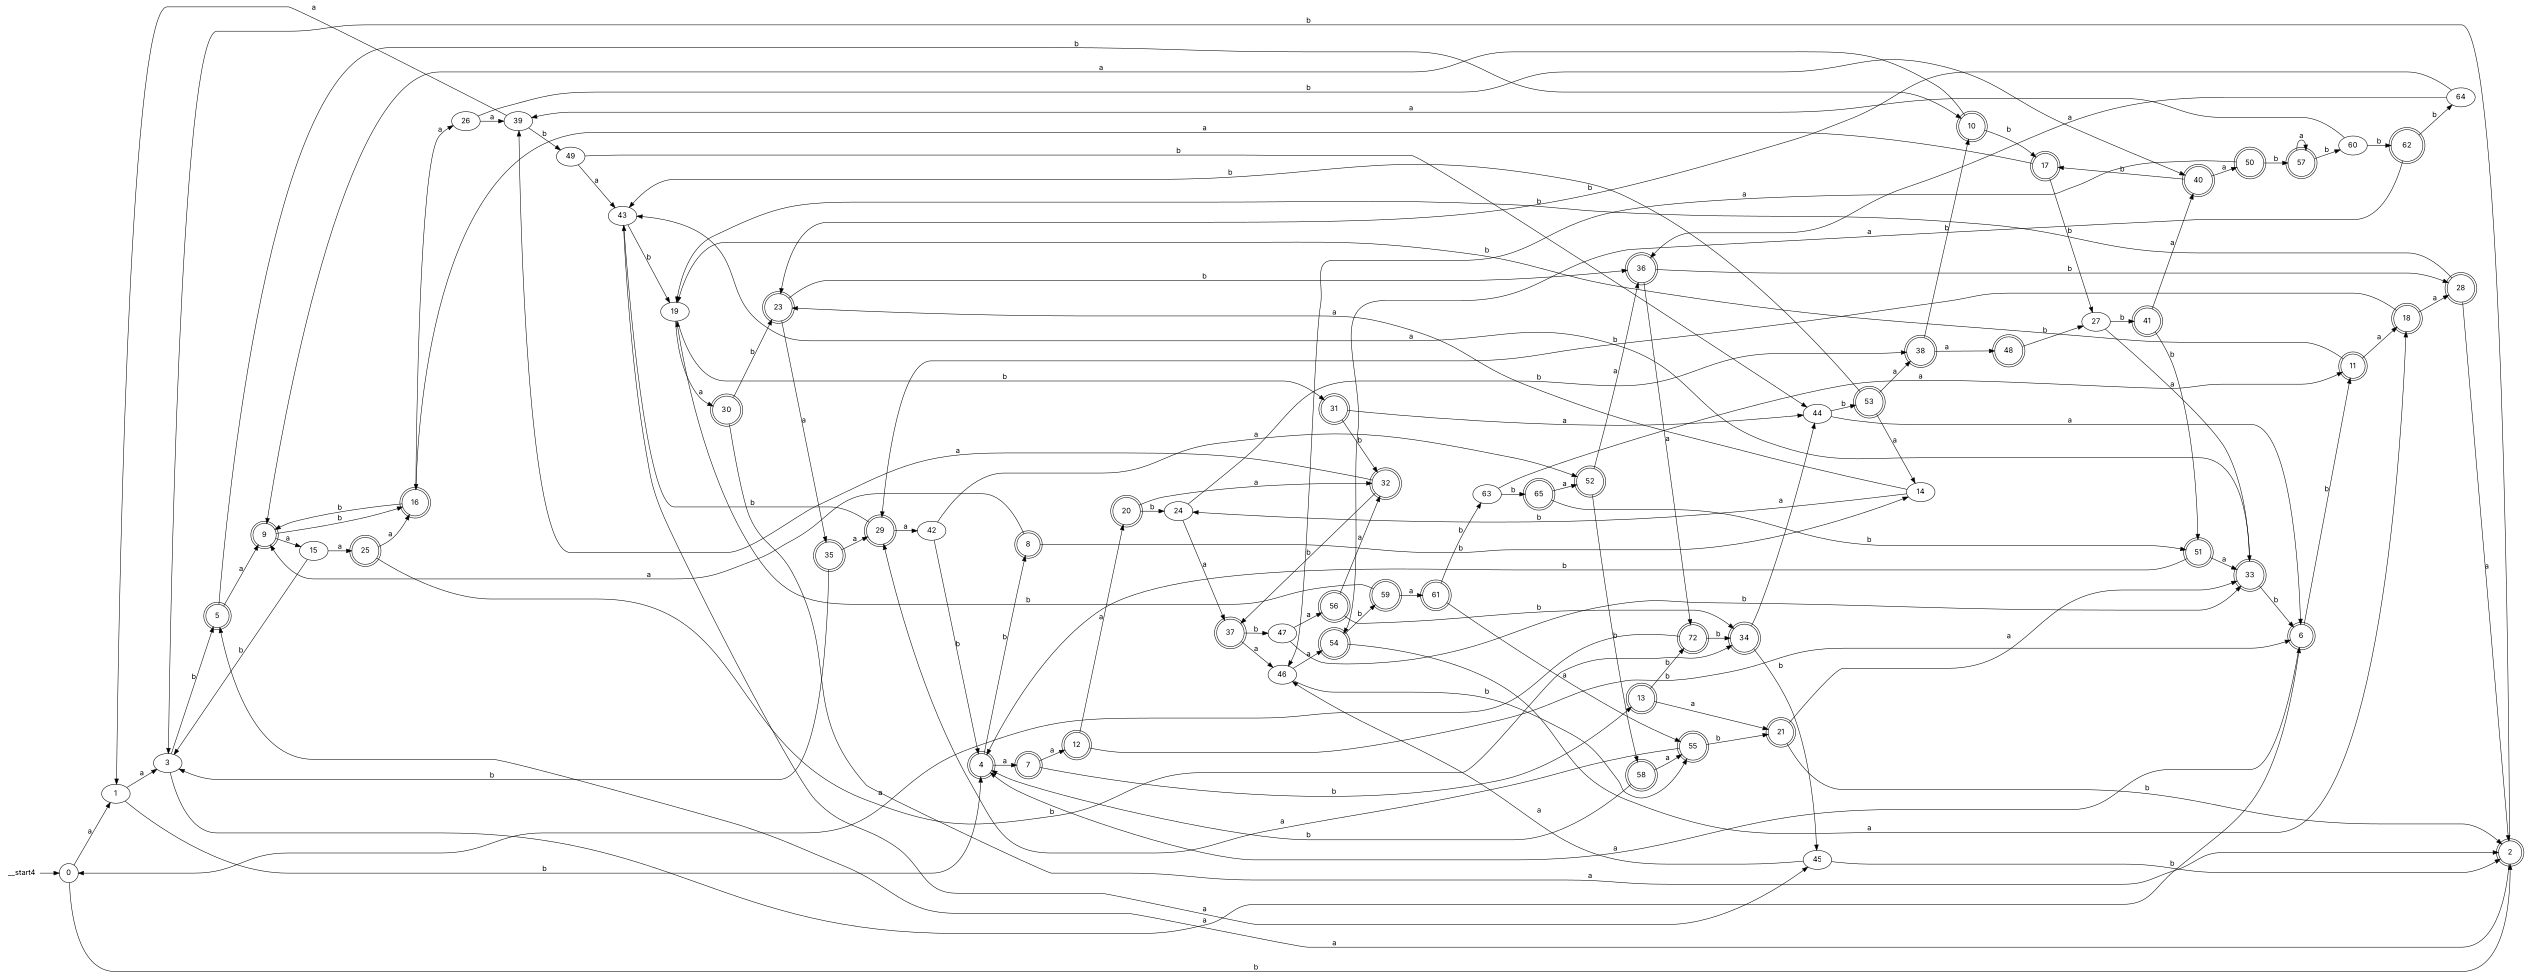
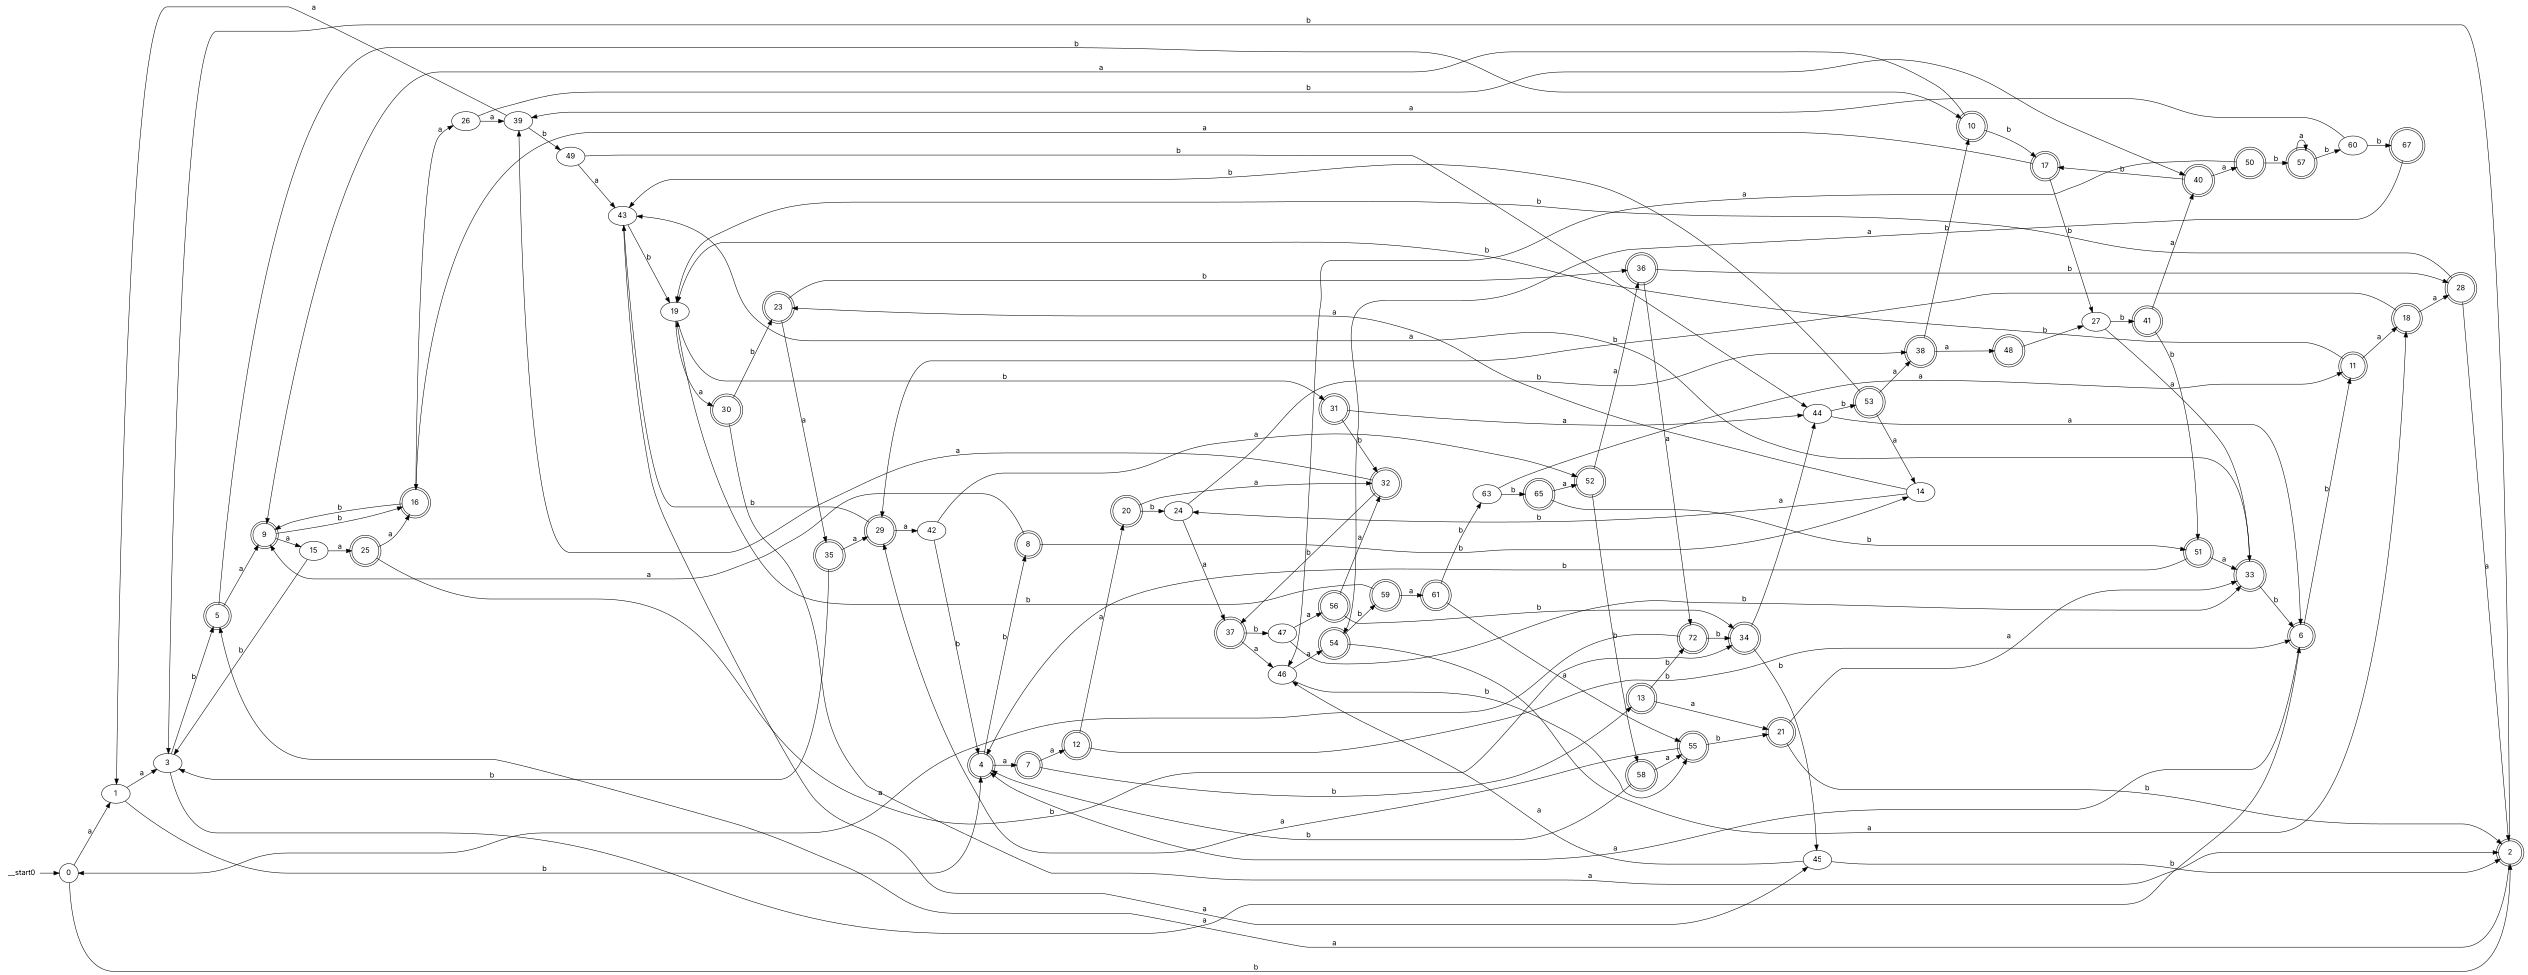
node "64": removed
node "62": label "62" -> "67"
node "__start4": label "__start4" -> "__start0"
